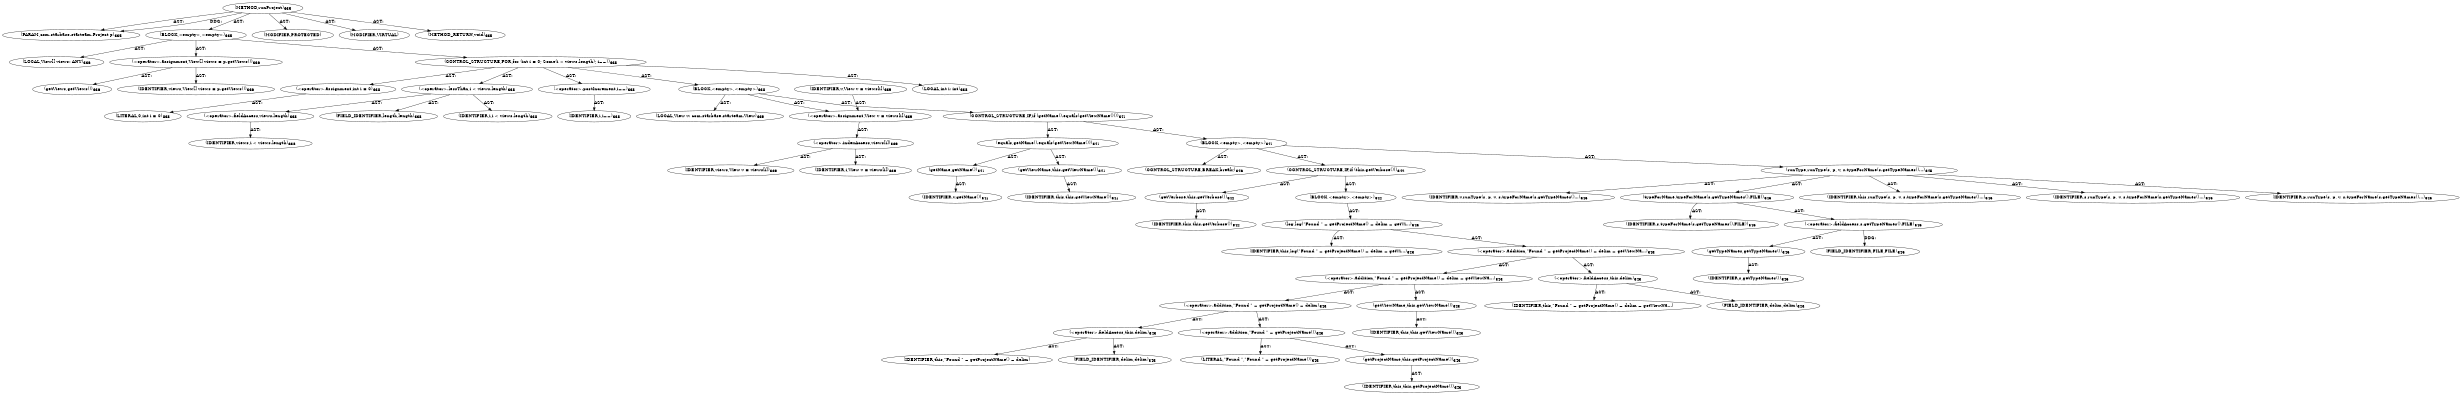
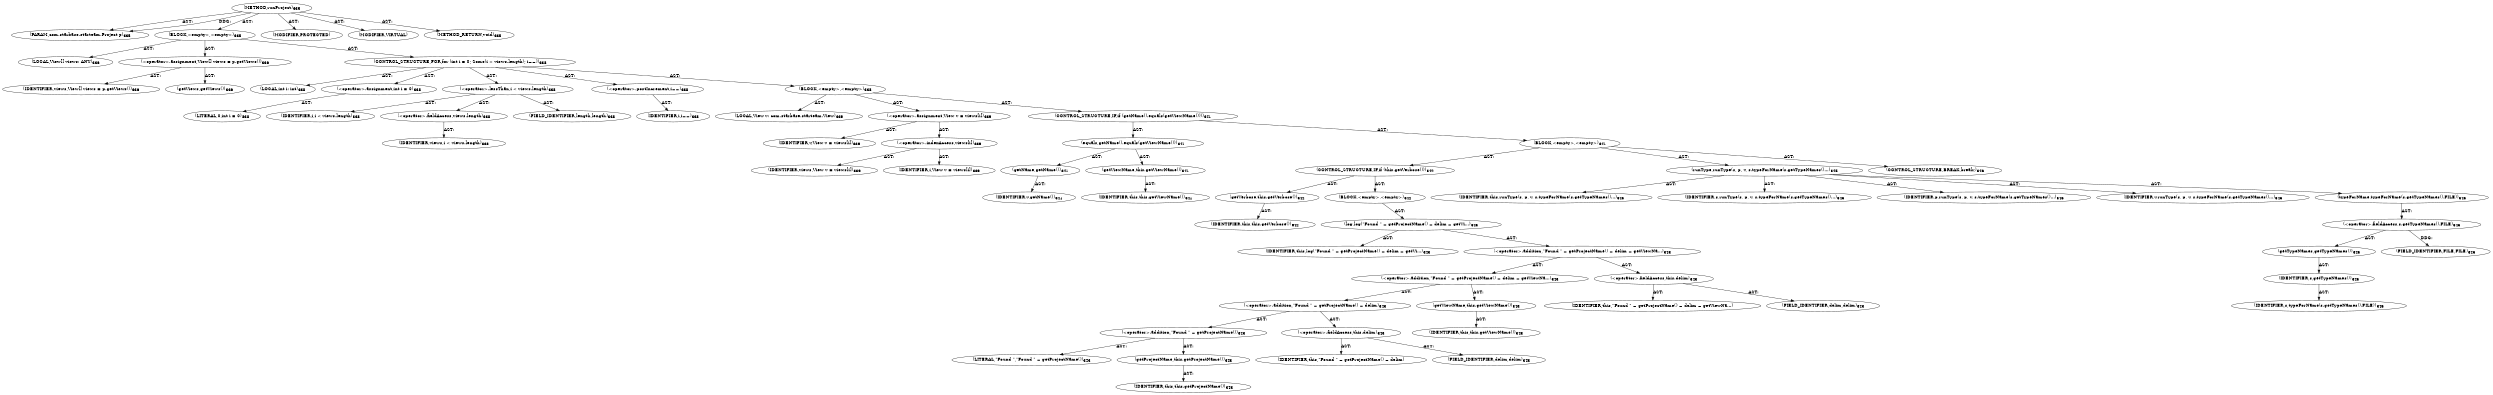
edge "(IDENTIFIER,v,View v = views[i])" -> "(<operator>.assignment,View v = views[i])": reversed
edge "(typeForName,typeForName(s.getTypeNames().FILE))" -> "(IDENTIFIER,s,typeForName(s.getTypeNames().FILE))": now "(IDENTIFIER,s,getTypeNames())" -> "(IDENTIFIER,s,typeForName(s.getTypeNames().FILE))"
